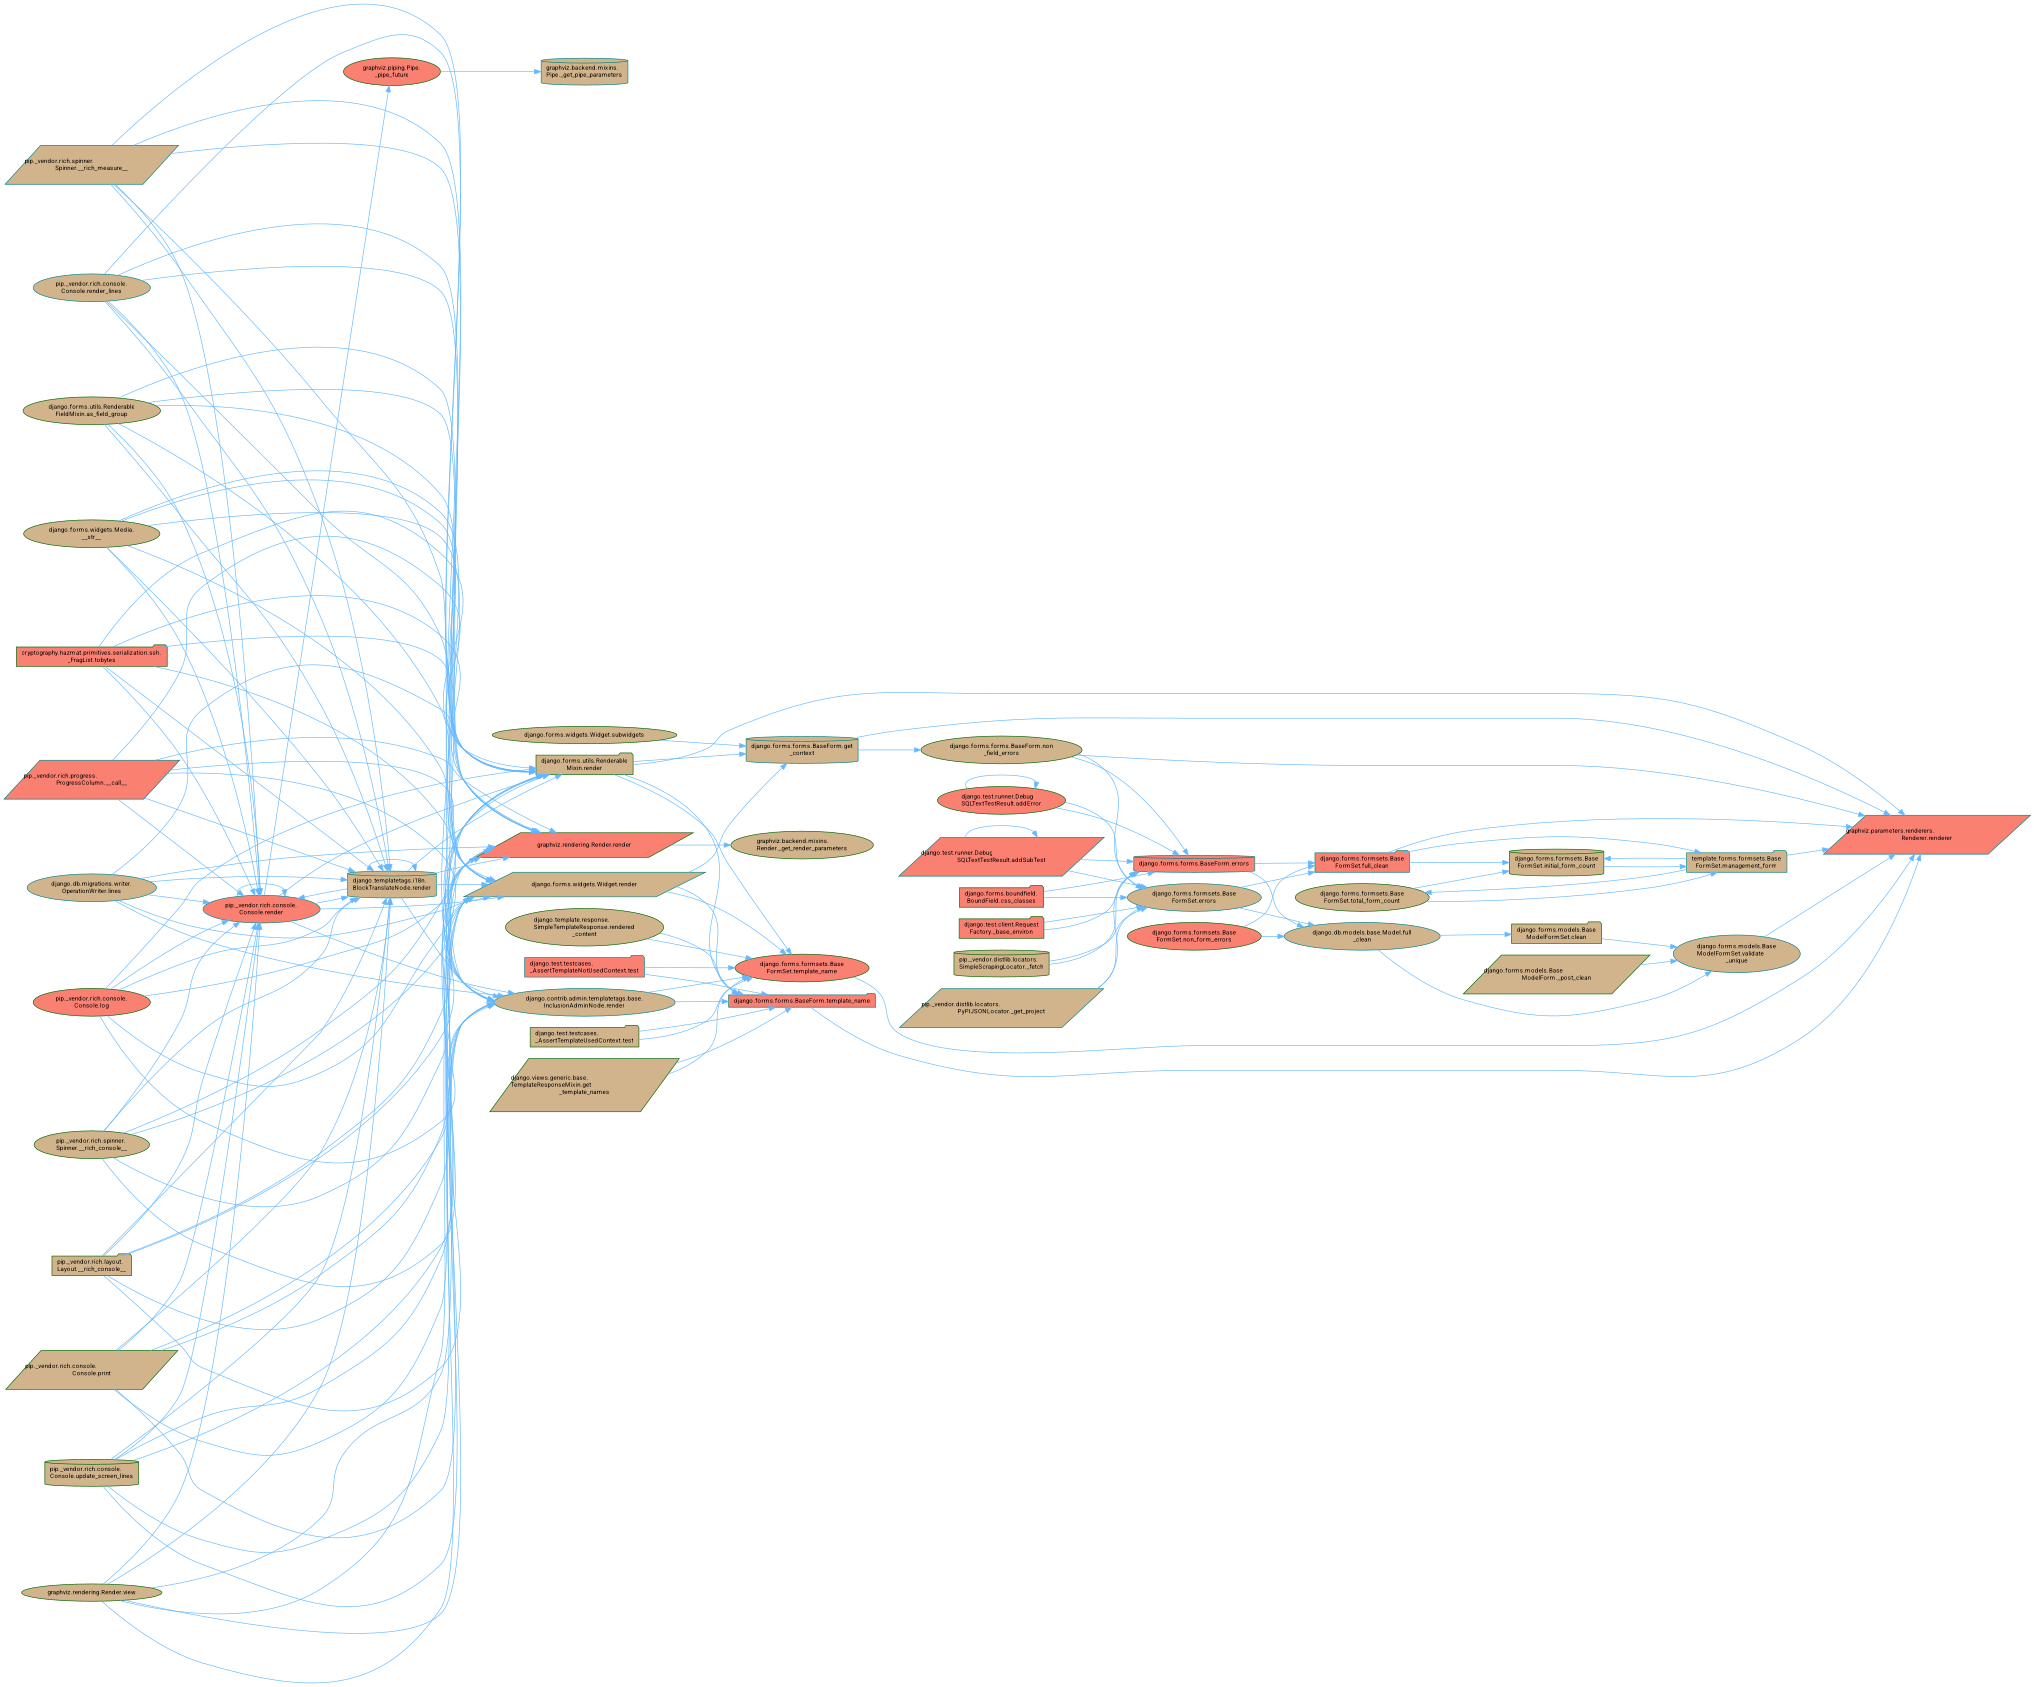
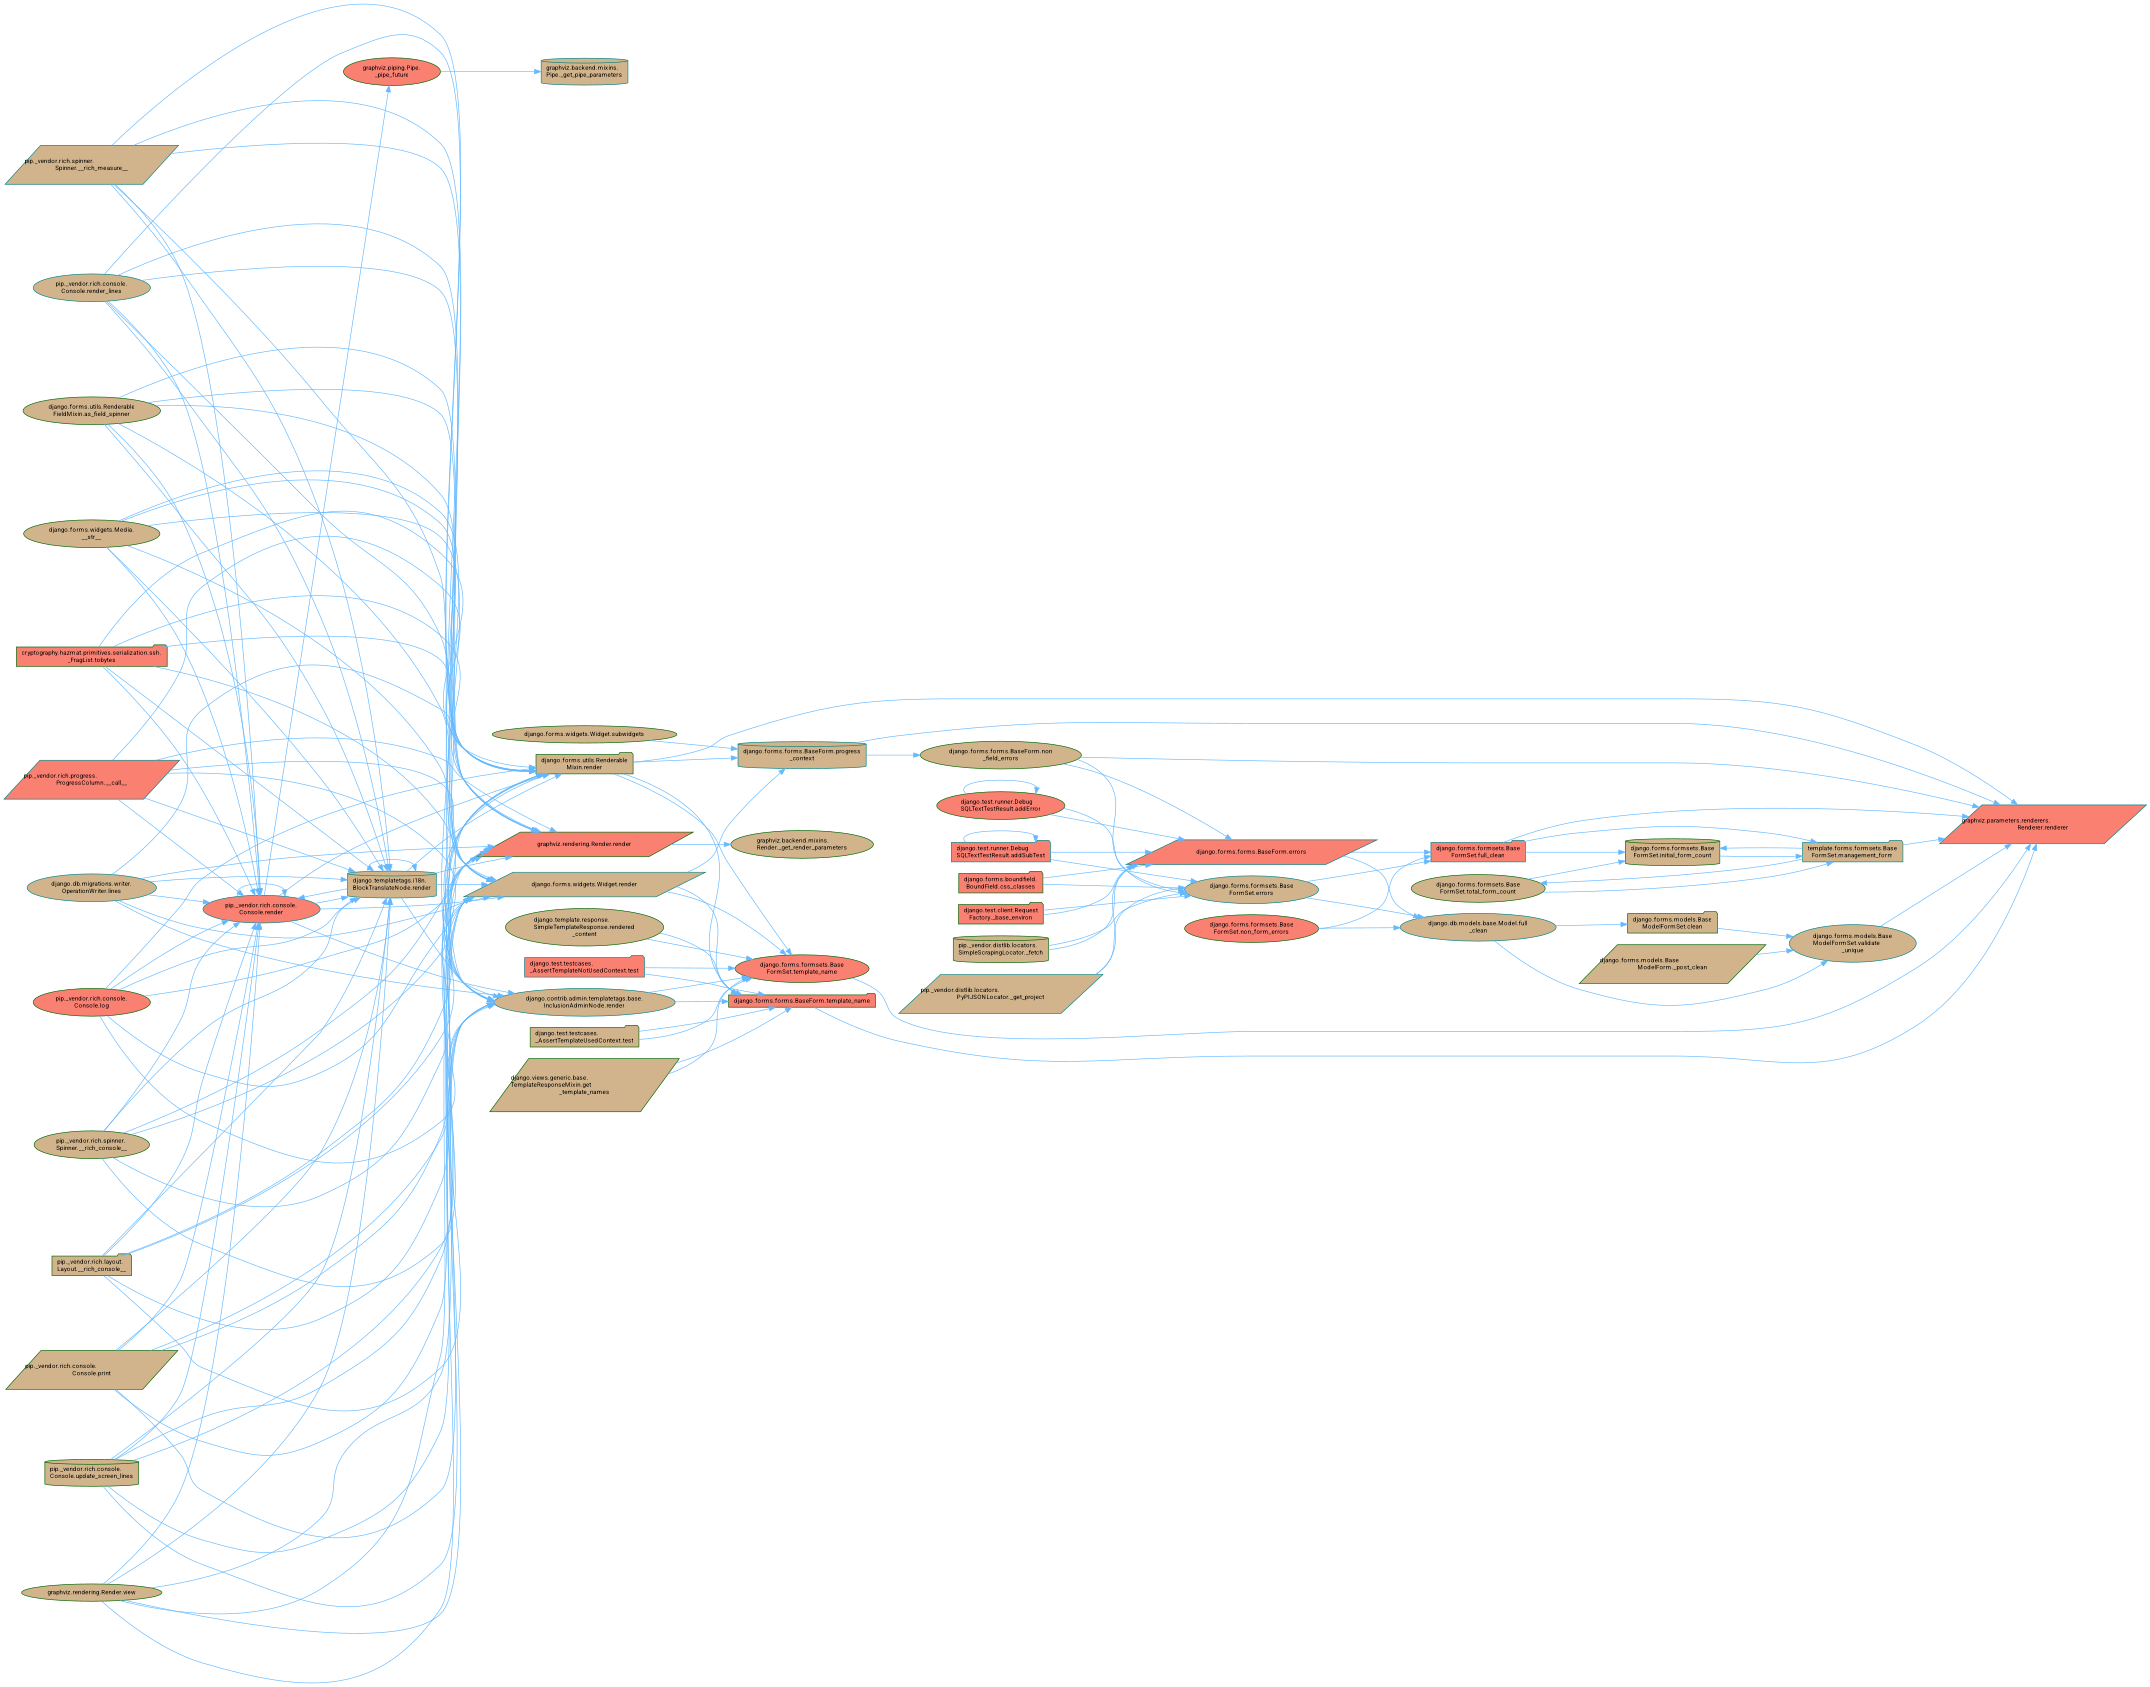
node "django.forms.utils.Renderable FieldMixin.as_field_group": label "django.forms.utils.Renderable FieldMixin.as_field_group" -> "django.forms.utils.Renderable FieldMixin.as_field_spinner"
node "django.forms.forms.BaseForm.get _context": label "django.forms.forms.BaseForm.get _context" -> "django.forms.forms.BaseForm.progress _context"
node "django.test.runner.Debug SQLTextTestResult.addSubTest": shape parallelogram -> folder
node "django.forms.forms.BaseForm.errors": shape cylinder -> parallelogram
node "django.forms.forms.BaseForm.template_name": color teal -> darkgreen
